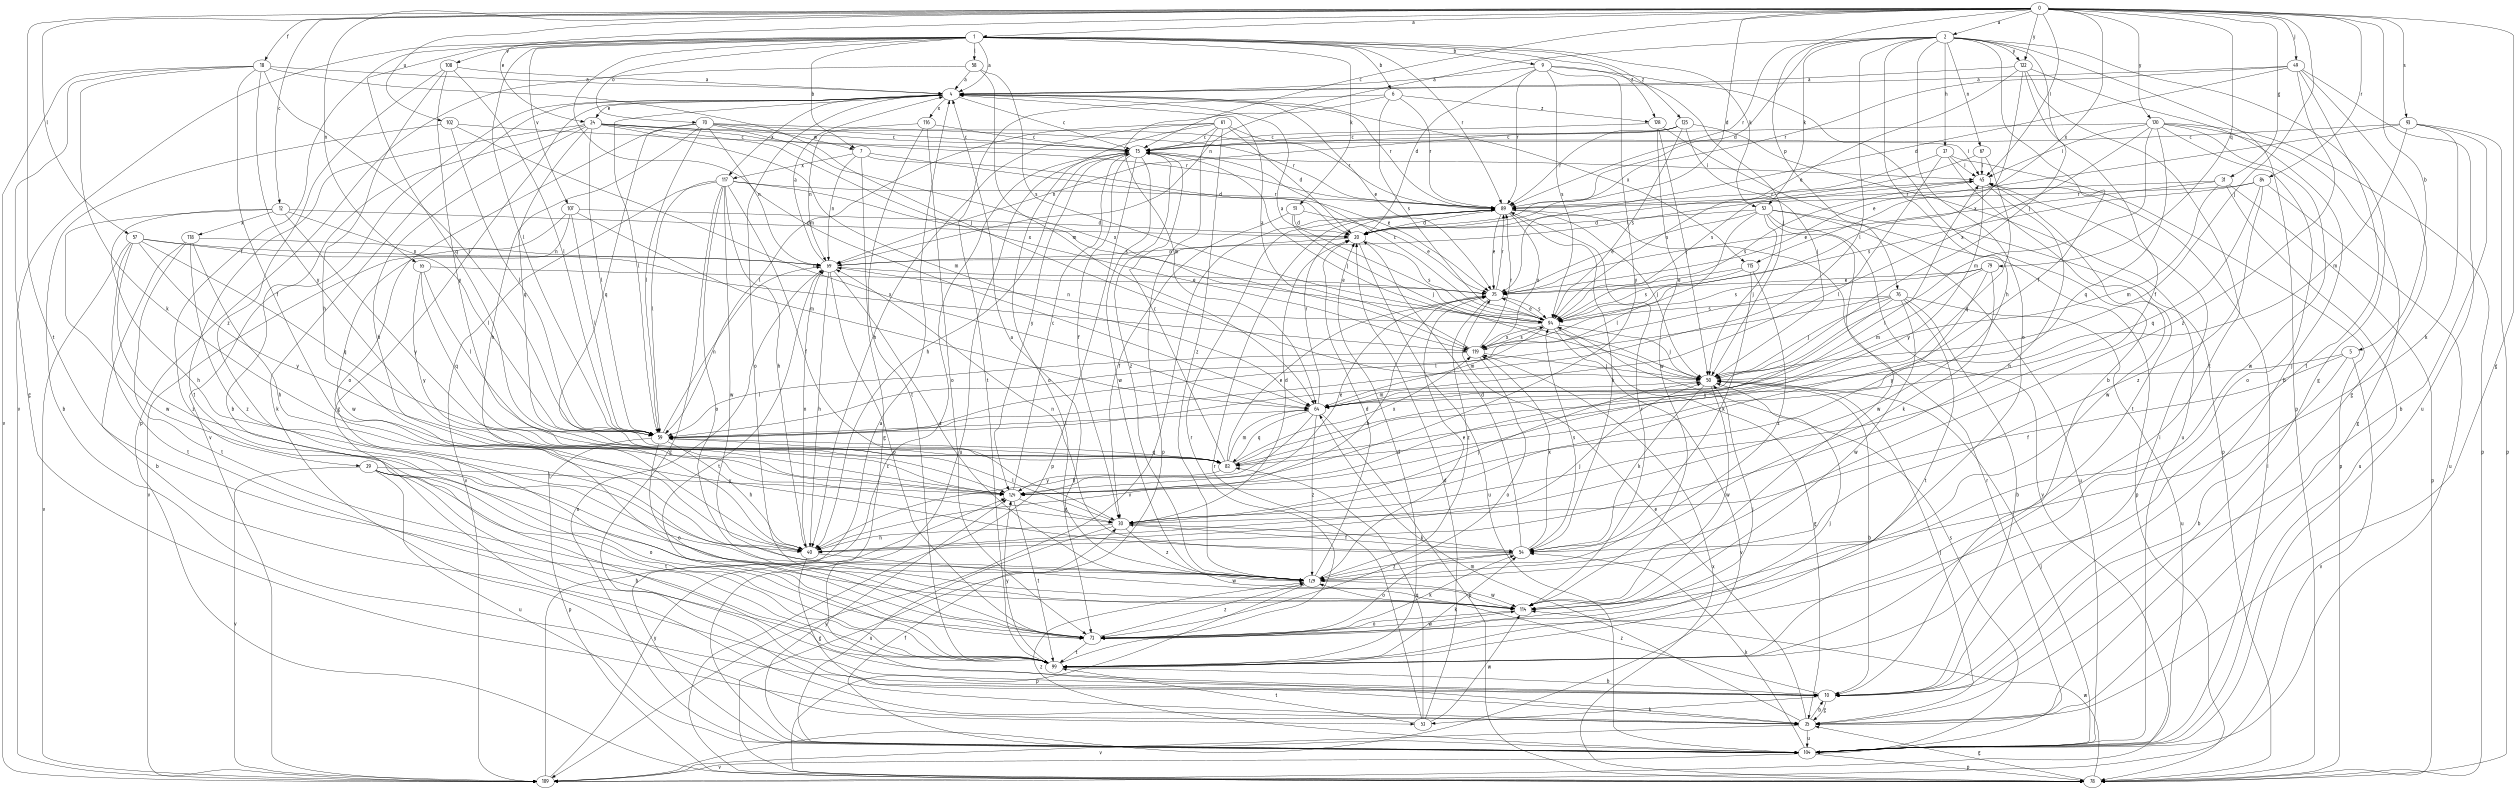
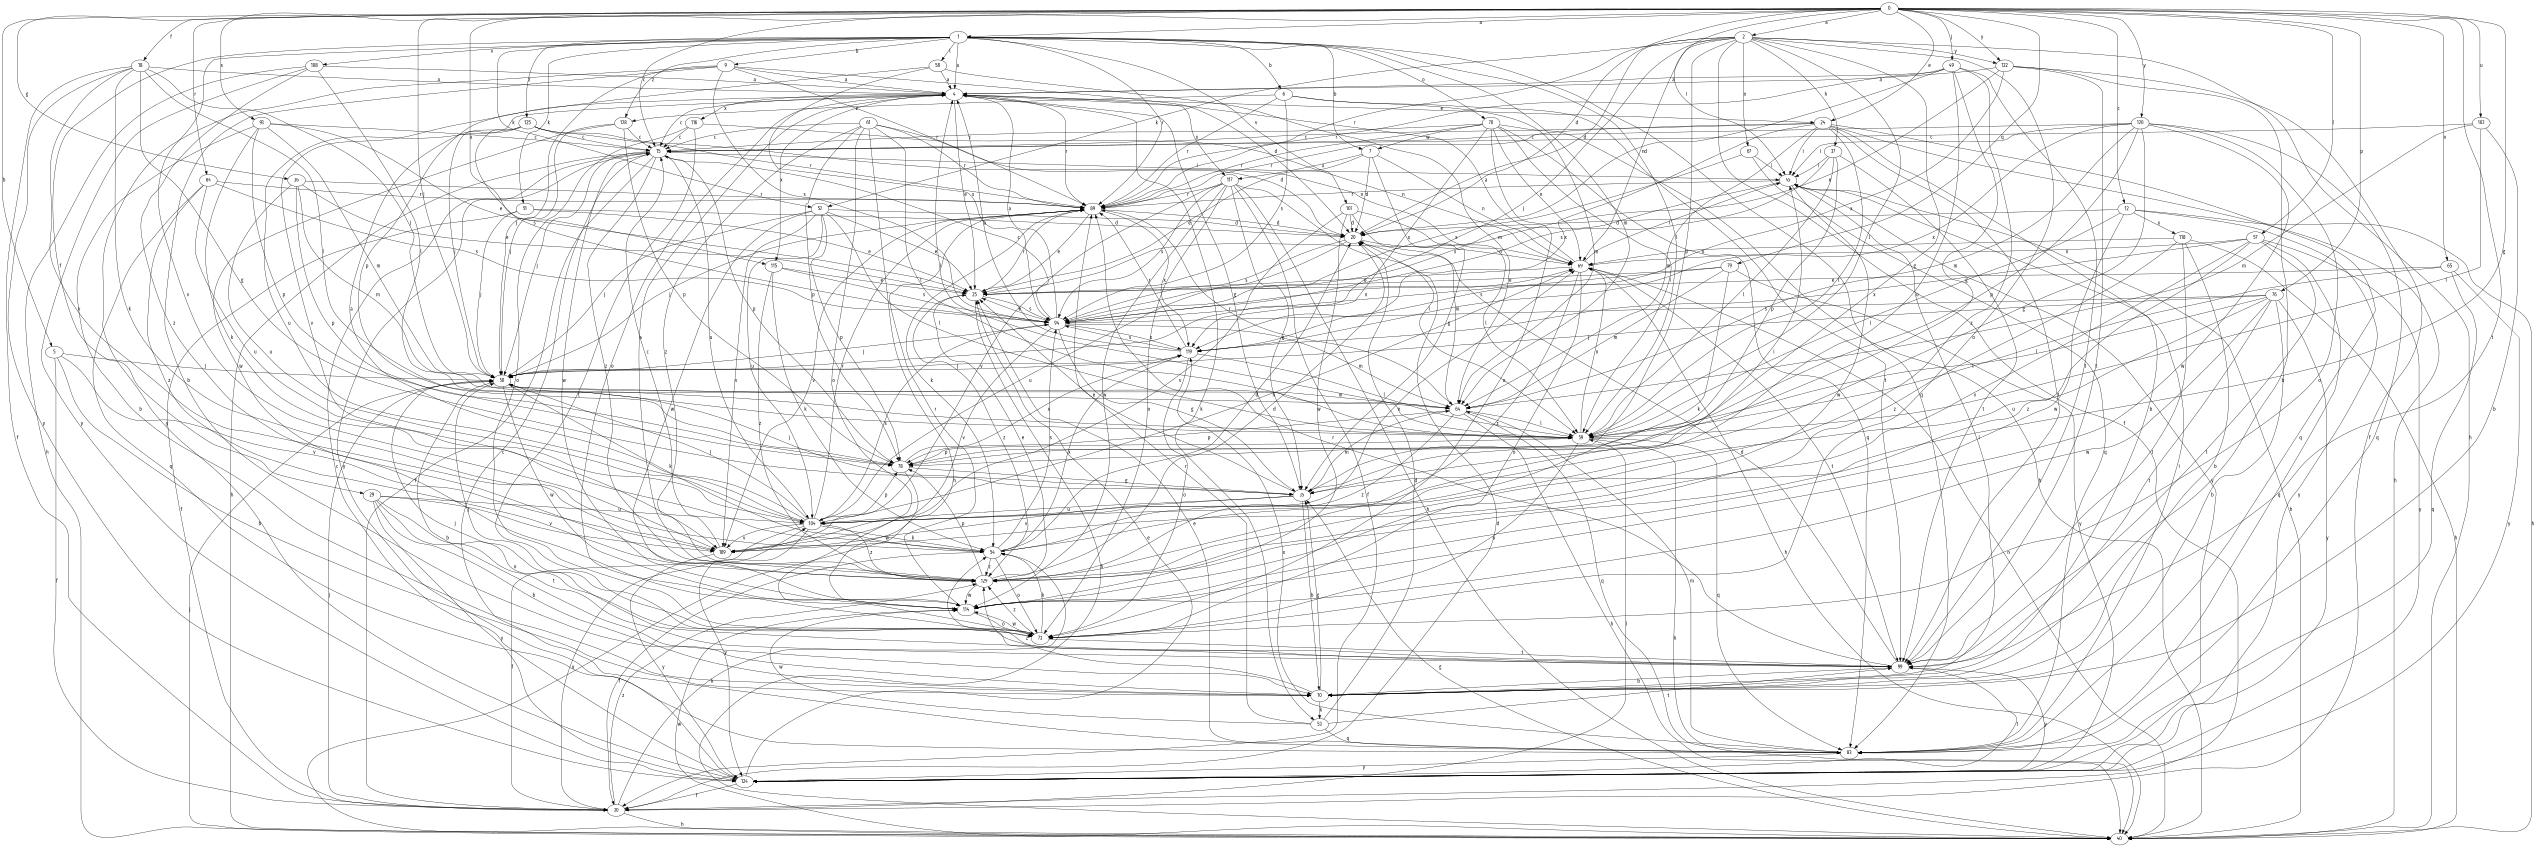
edge "4" -> "59": reversed
node "31": label "31" -> "36"
edge "124" -> "30": label "g" -> "f"
